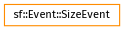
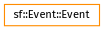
node "sf::Event::SizeEvent": label "sf::Event::SizeEvent" -> "sf::Event::Event"
